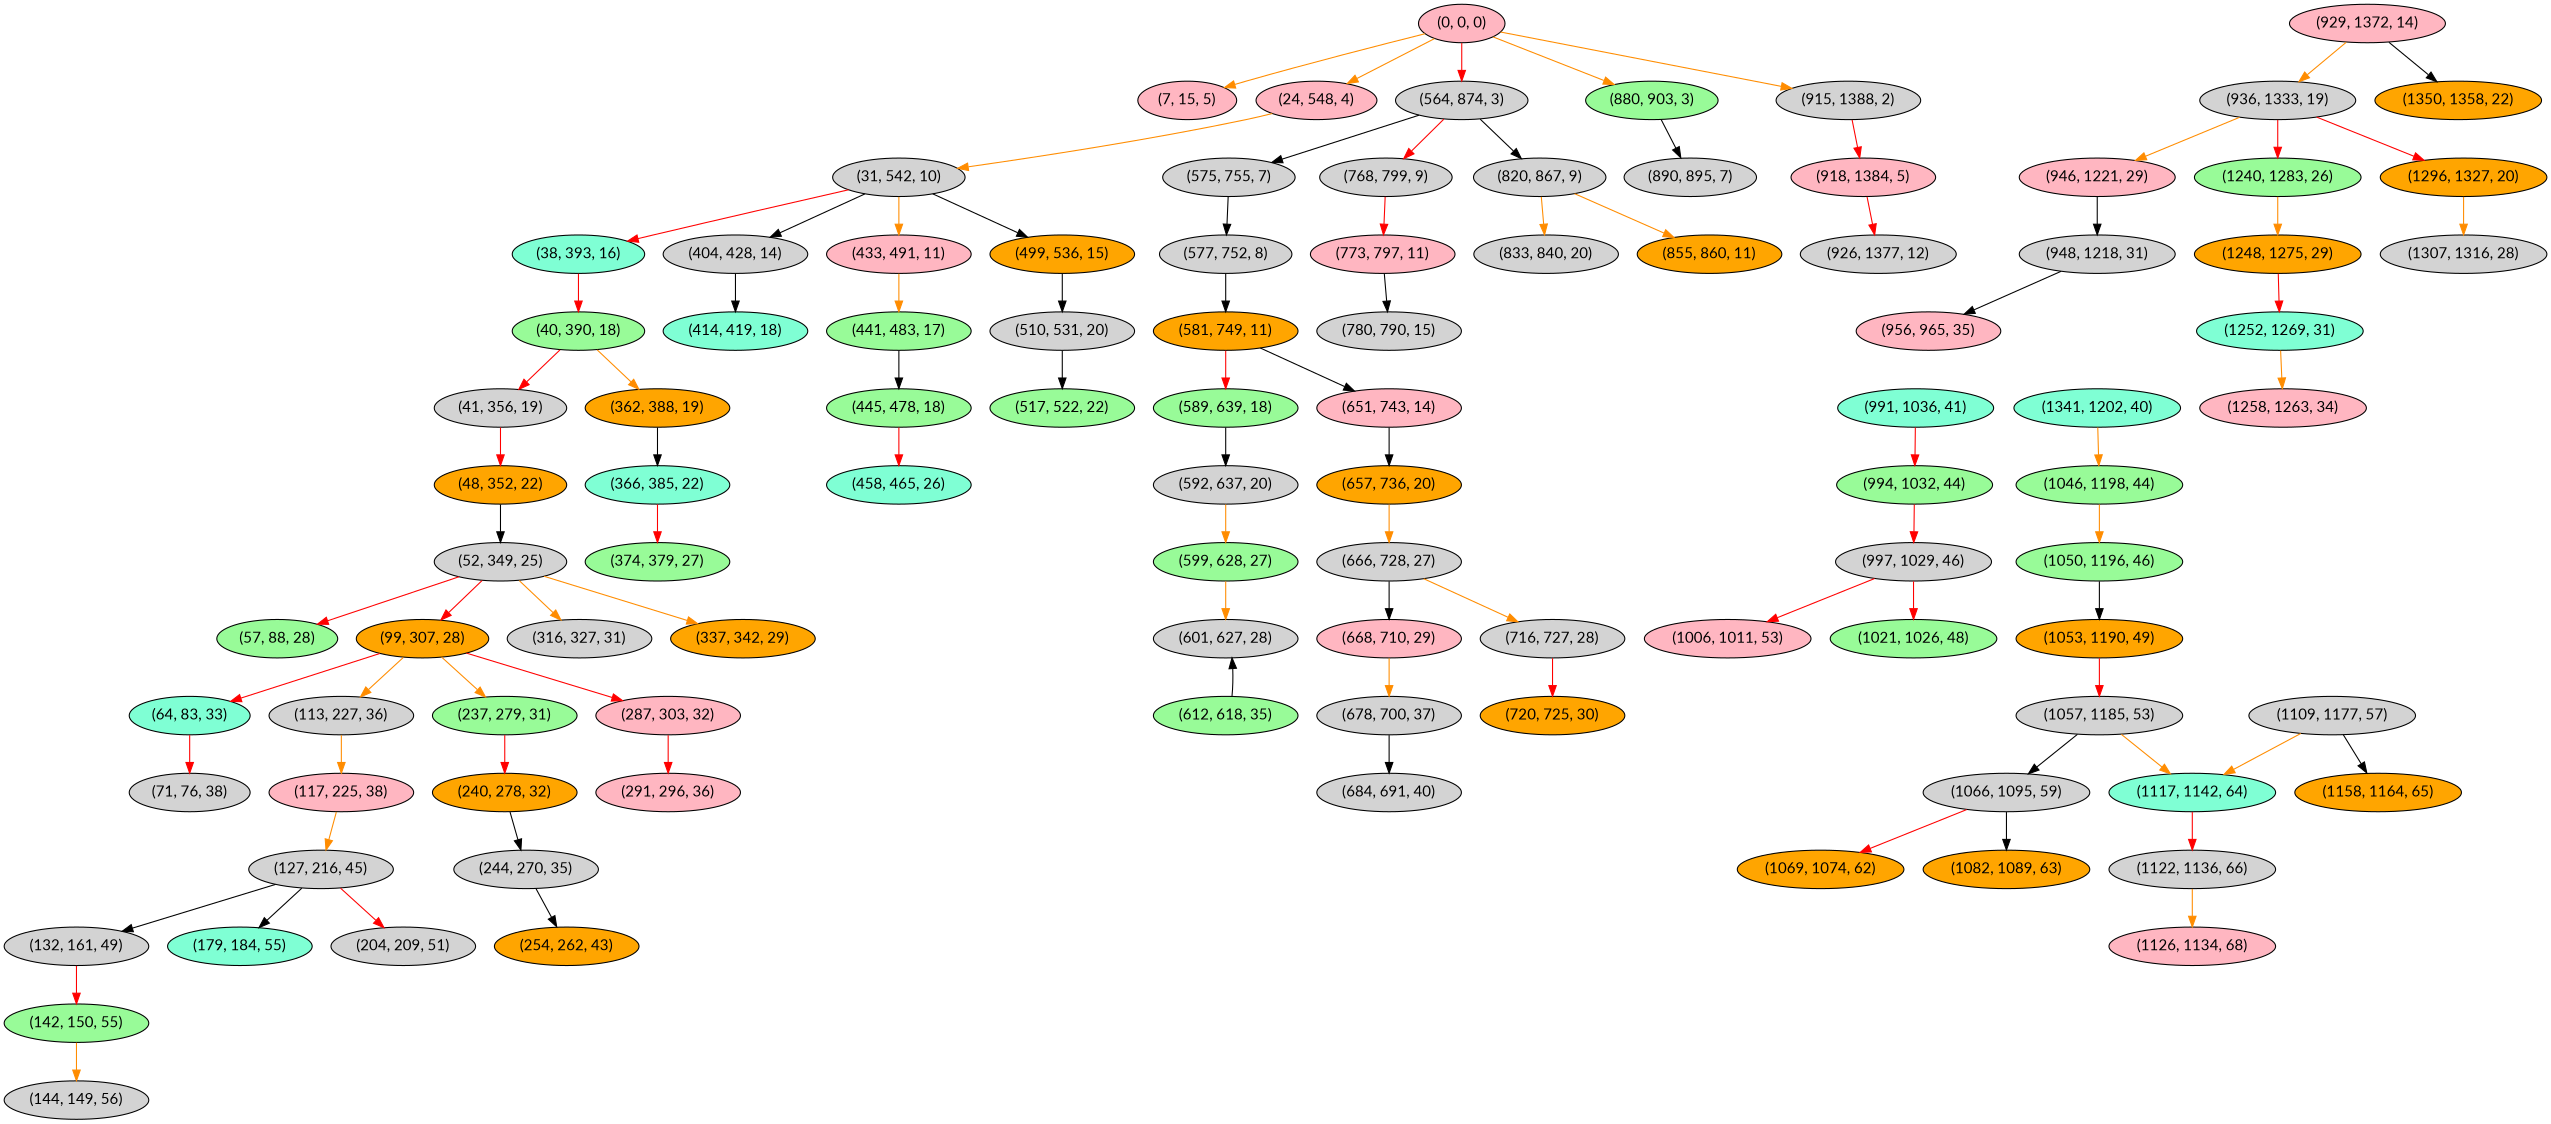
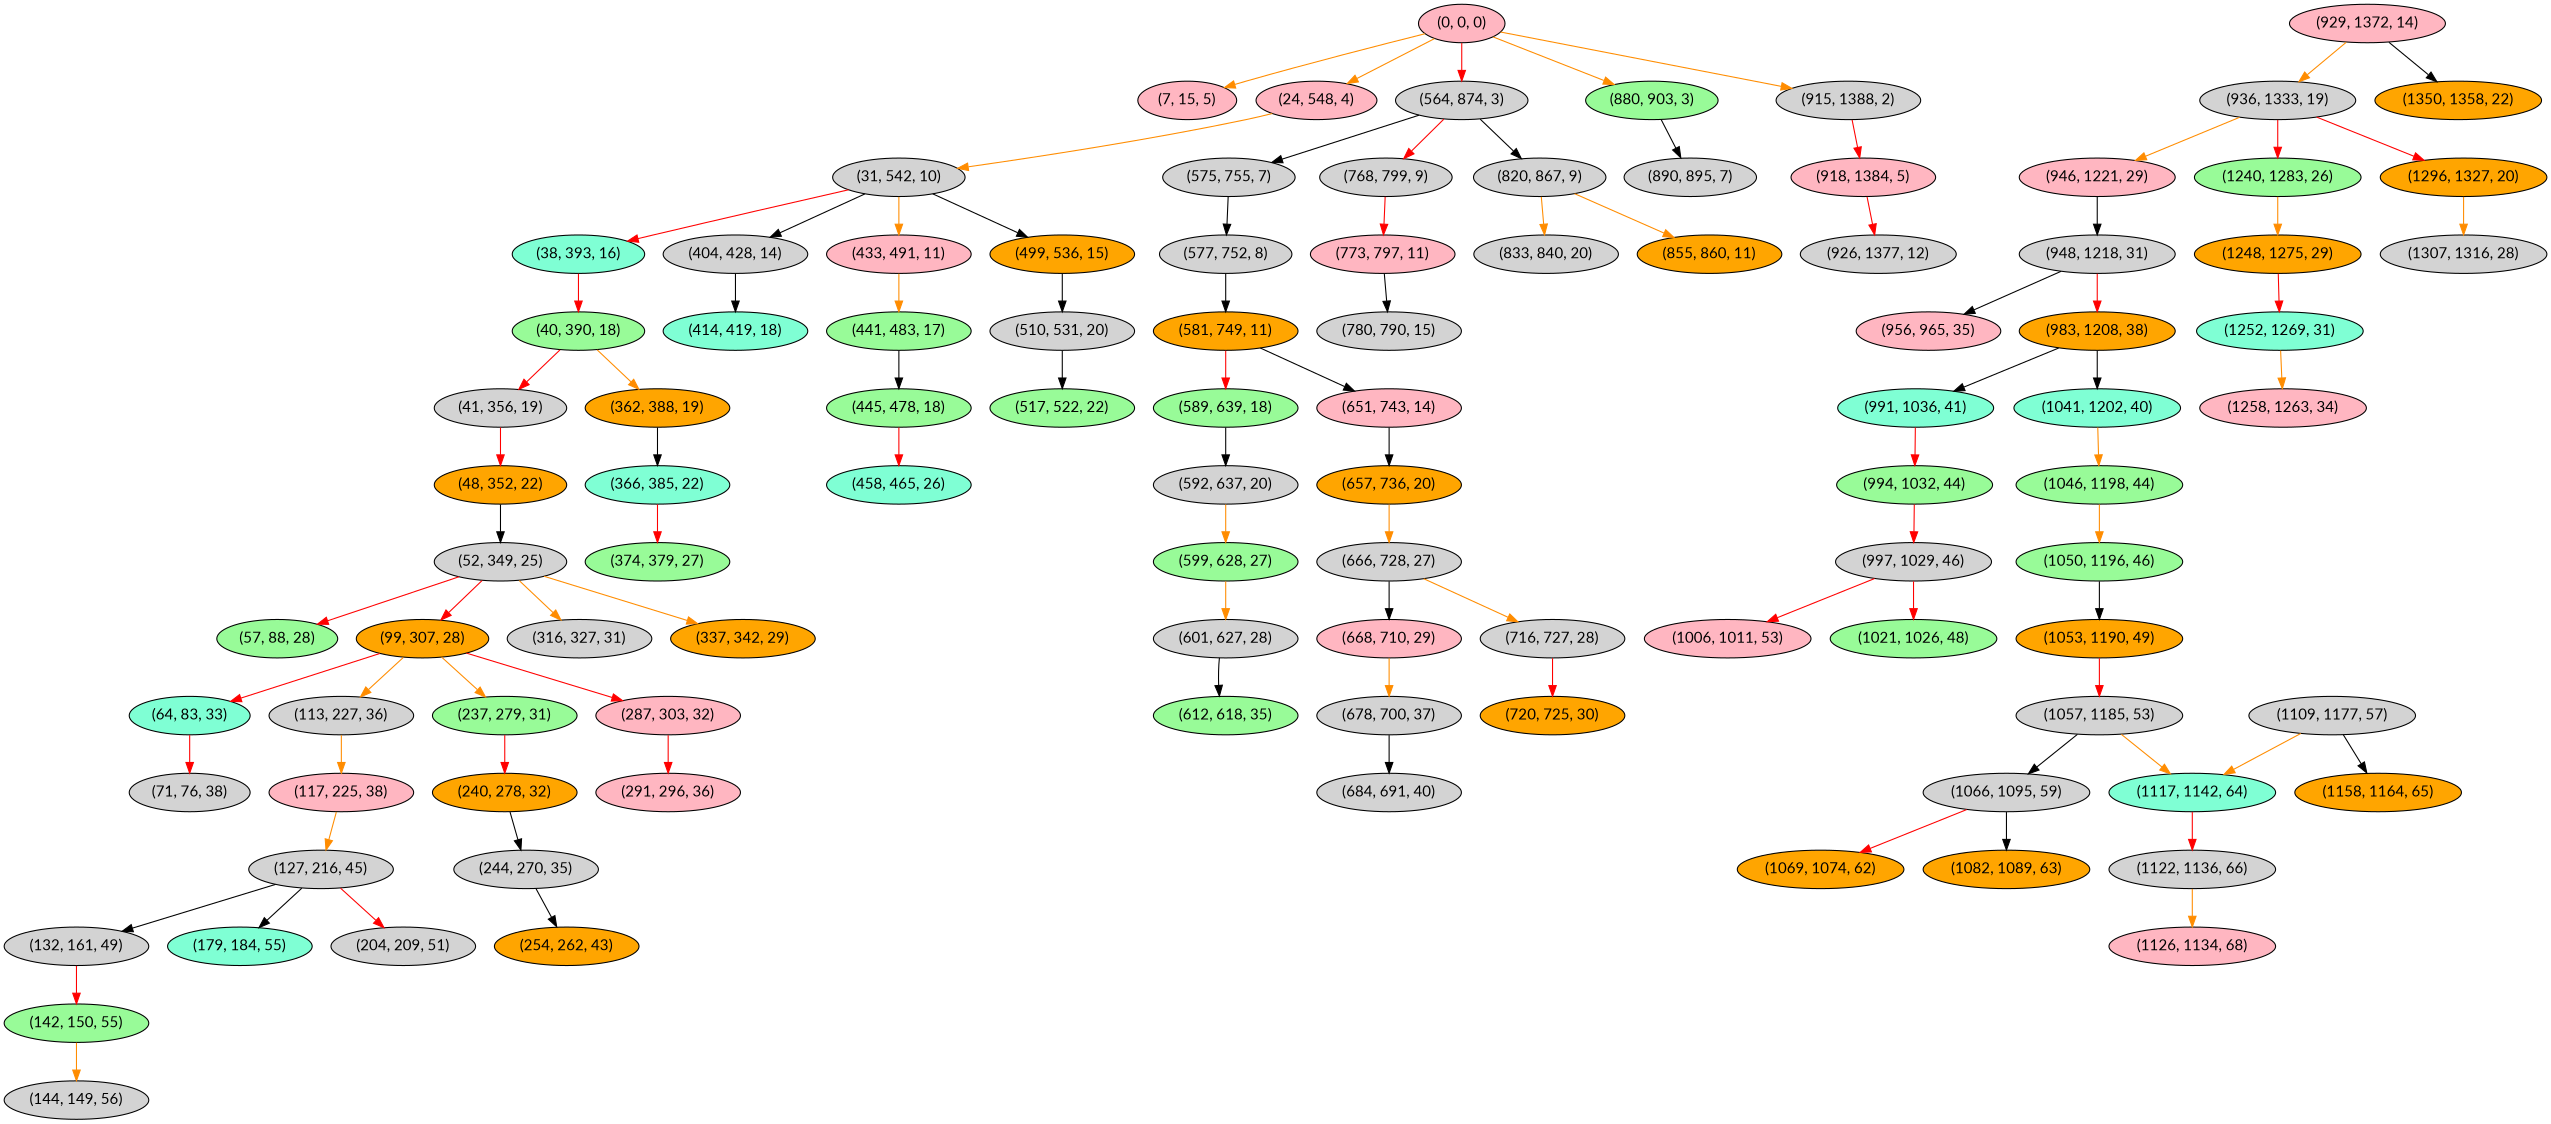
node "(983, 1208, 38)": added
node "(1341, 1202, 40)": label "(1341, 1202, 40)" -> "(1041, 1202, 40)"
edge "(612, 618, 35)" -> "(601, 627, 28)": reversed
